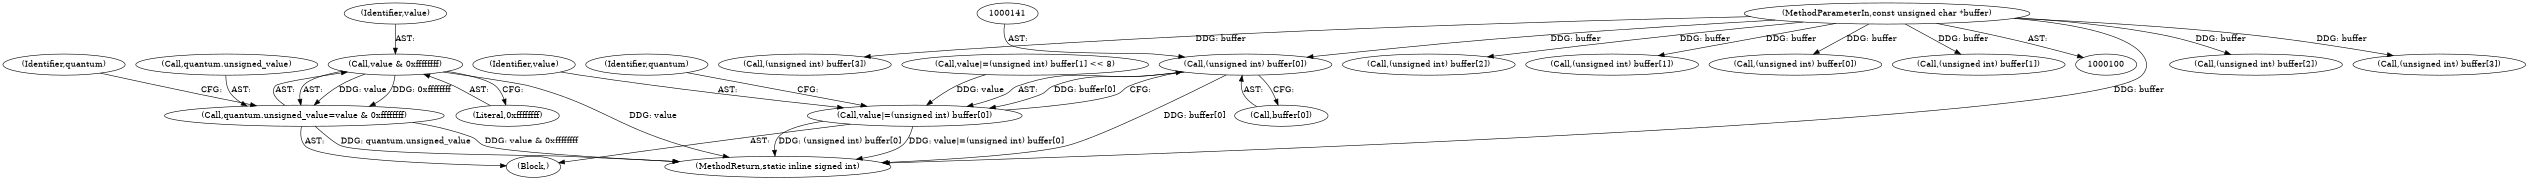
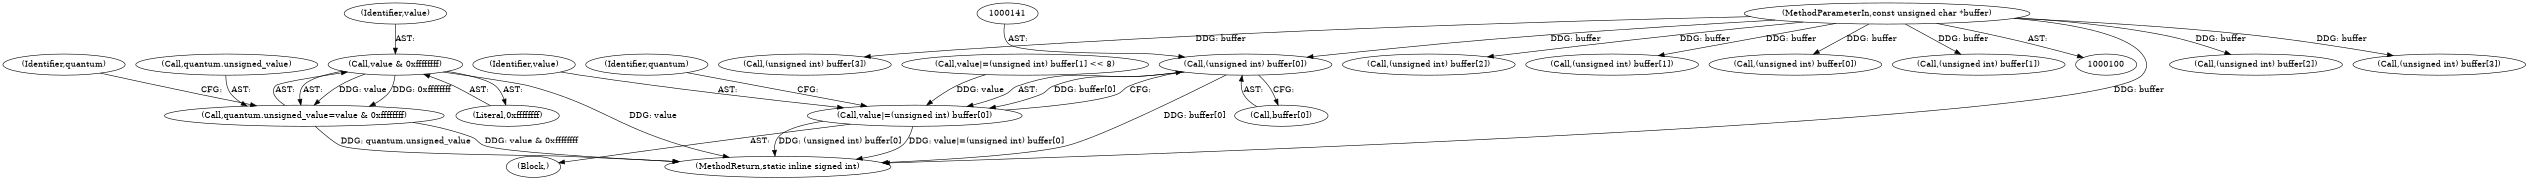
edge "(Call,value & 0xffffffff)" -> "(Literal,0xffffffff)": label "CFG: " -> "AST: "
edge "(Call,quantum.unsigned_value=value & 0xffffffff)" -> "(Block,)": removed, label "AST:"
